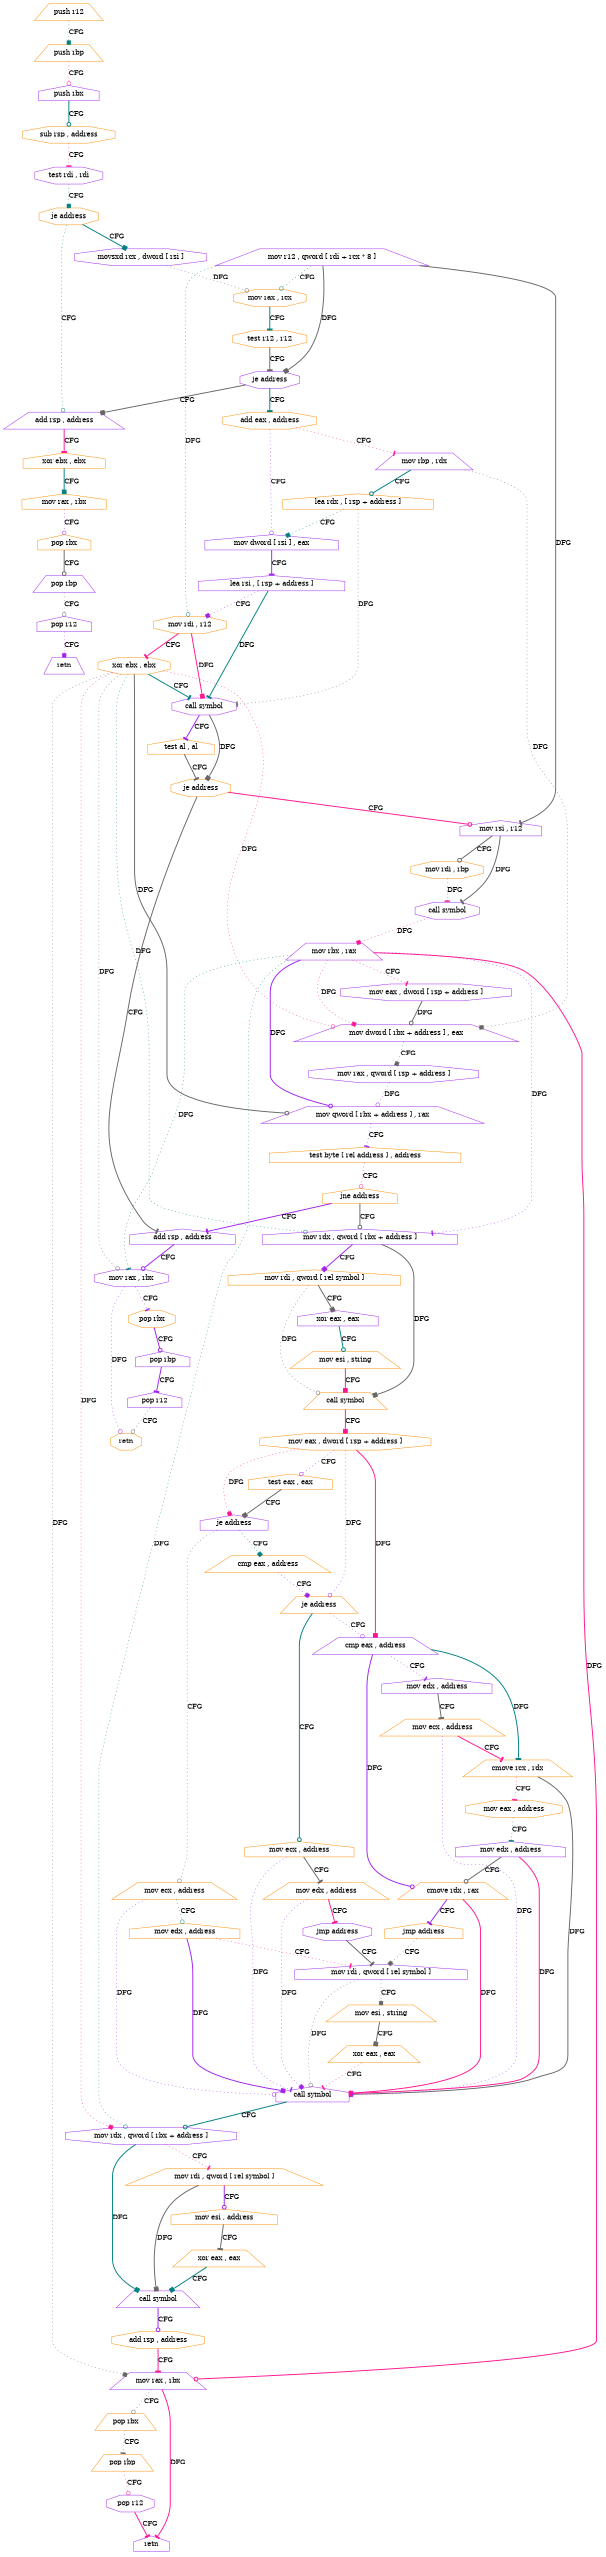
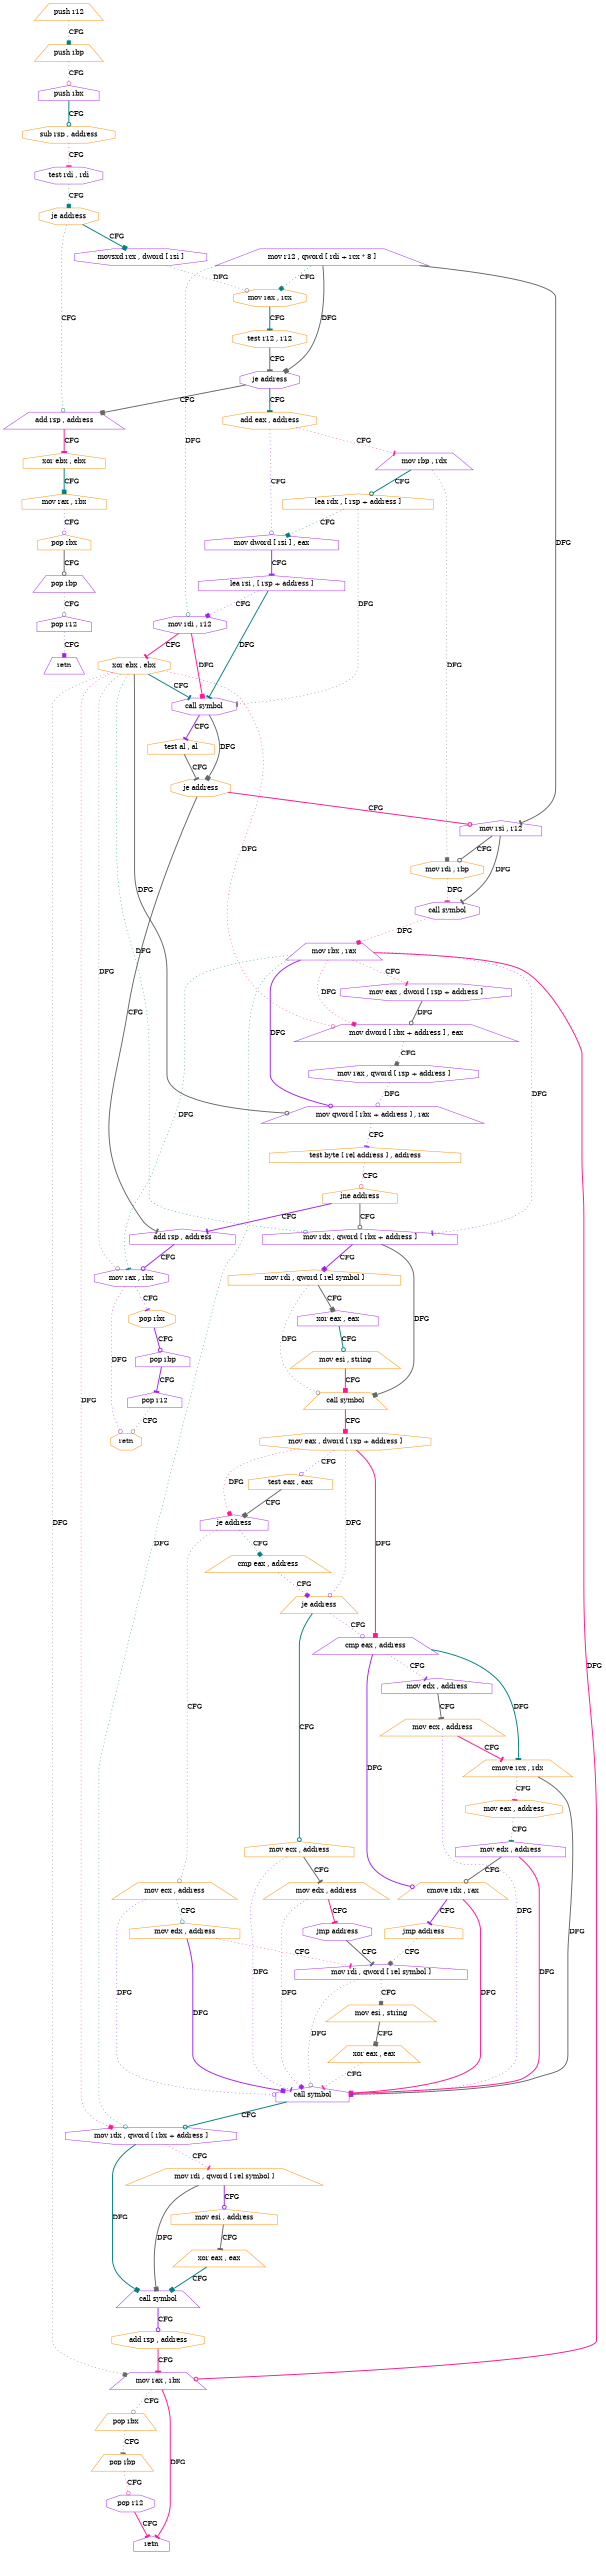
edge "mov r12 , qword [ rdi + rcx * 8 ]" -> "mov rax , rcx": arrowhead odot -> box
node "mov rdi , r12": color darkorange -> purple
edge "mov rbp , rdx" -> "mov dword [ rbx + address ] , eax": now "mov rbp , rdx" -> "mov rdi , rbp"
